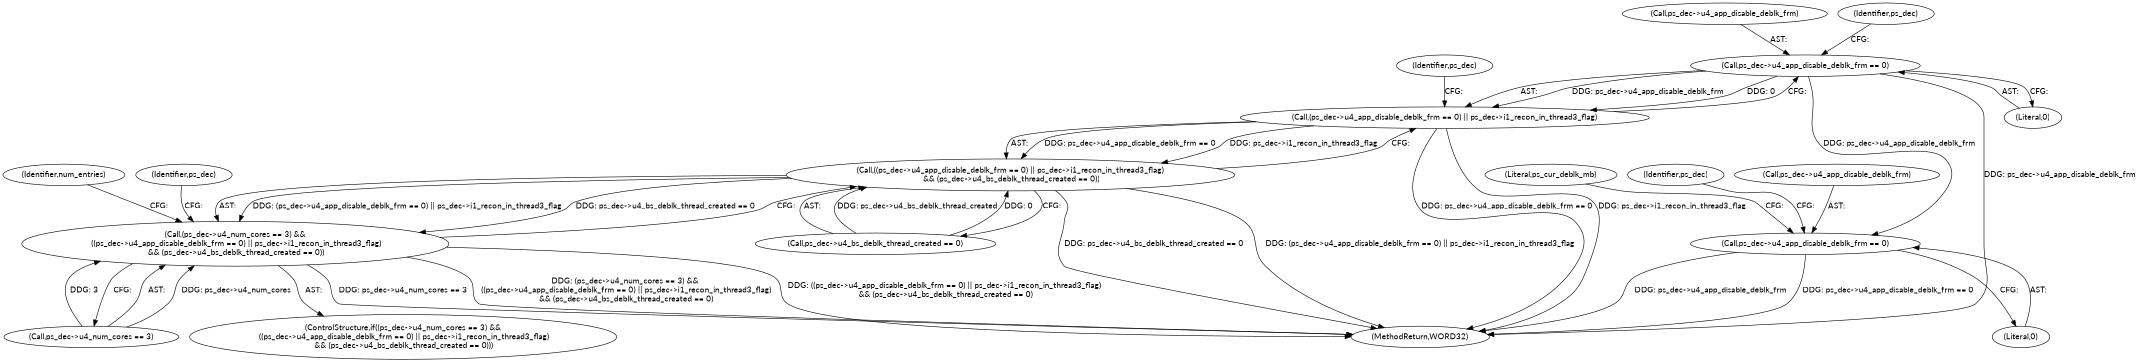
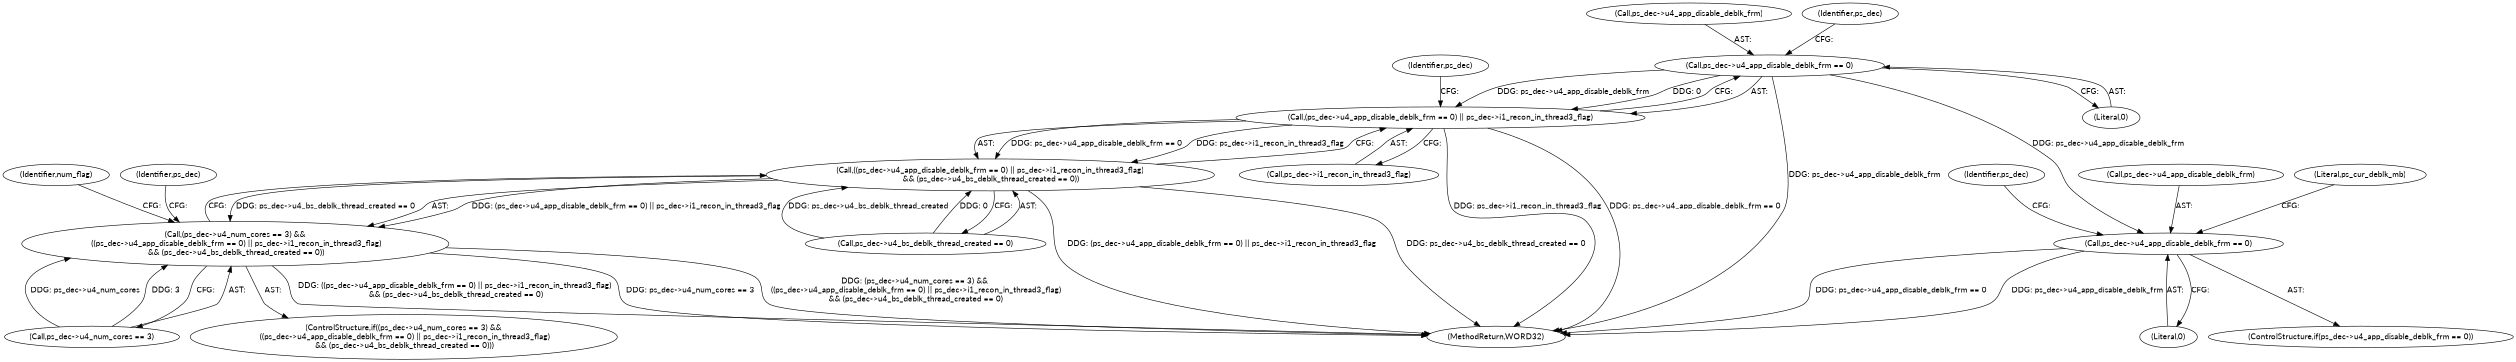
node "(Identifier,num_entries)": label "(Identifier,num_entries)" -> "(Identifier,num_flag)"
node "(Call,ps_dec->i1_recon_in_thread3_flag)": added
node "(ControlStructure,if(ps_dec->u4_app_disable_deblk_frm == 0))": added
